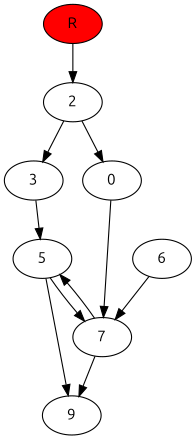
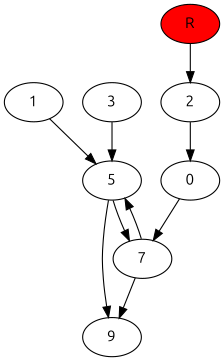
node "1": added
edge "2" -> "3": removed
node "6": removed
